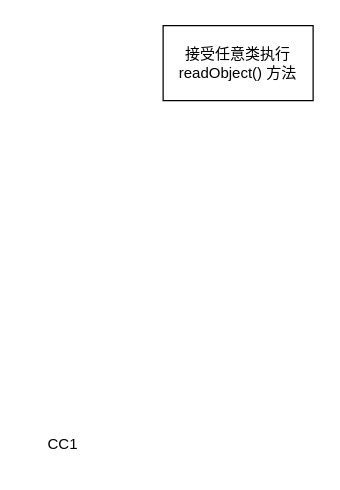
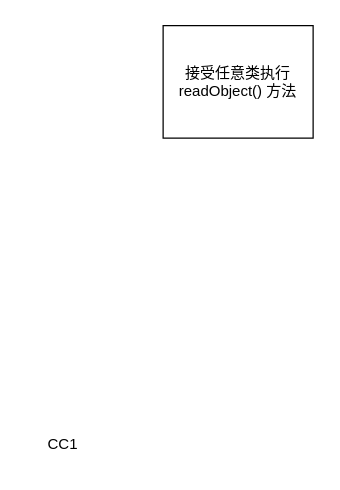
node "接受任意类执行 readObject() 方法": size 150x75 -> 150x113
